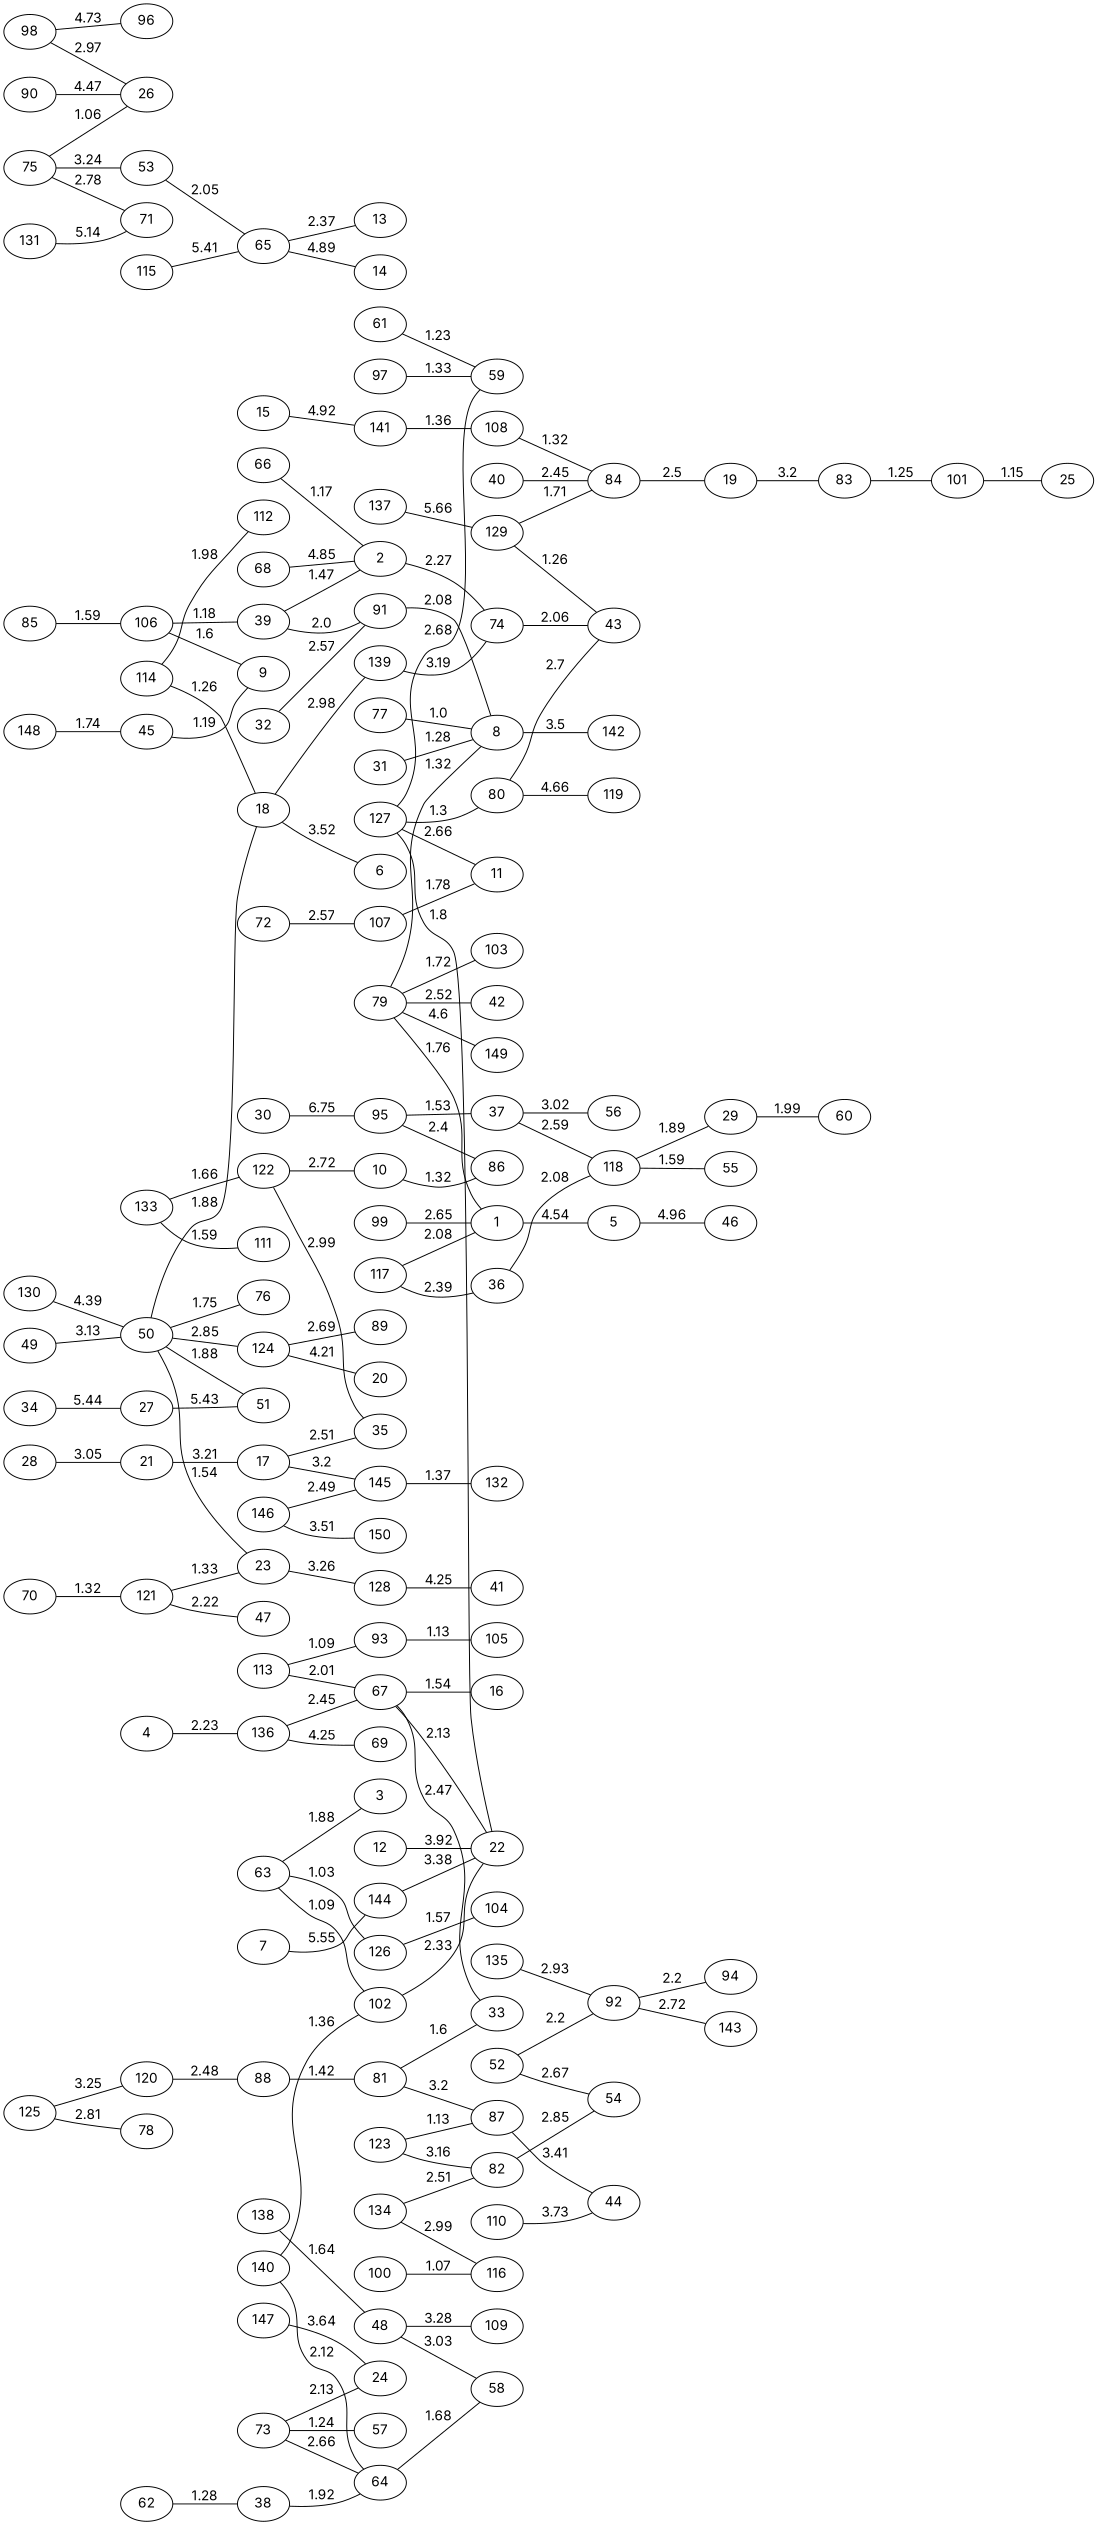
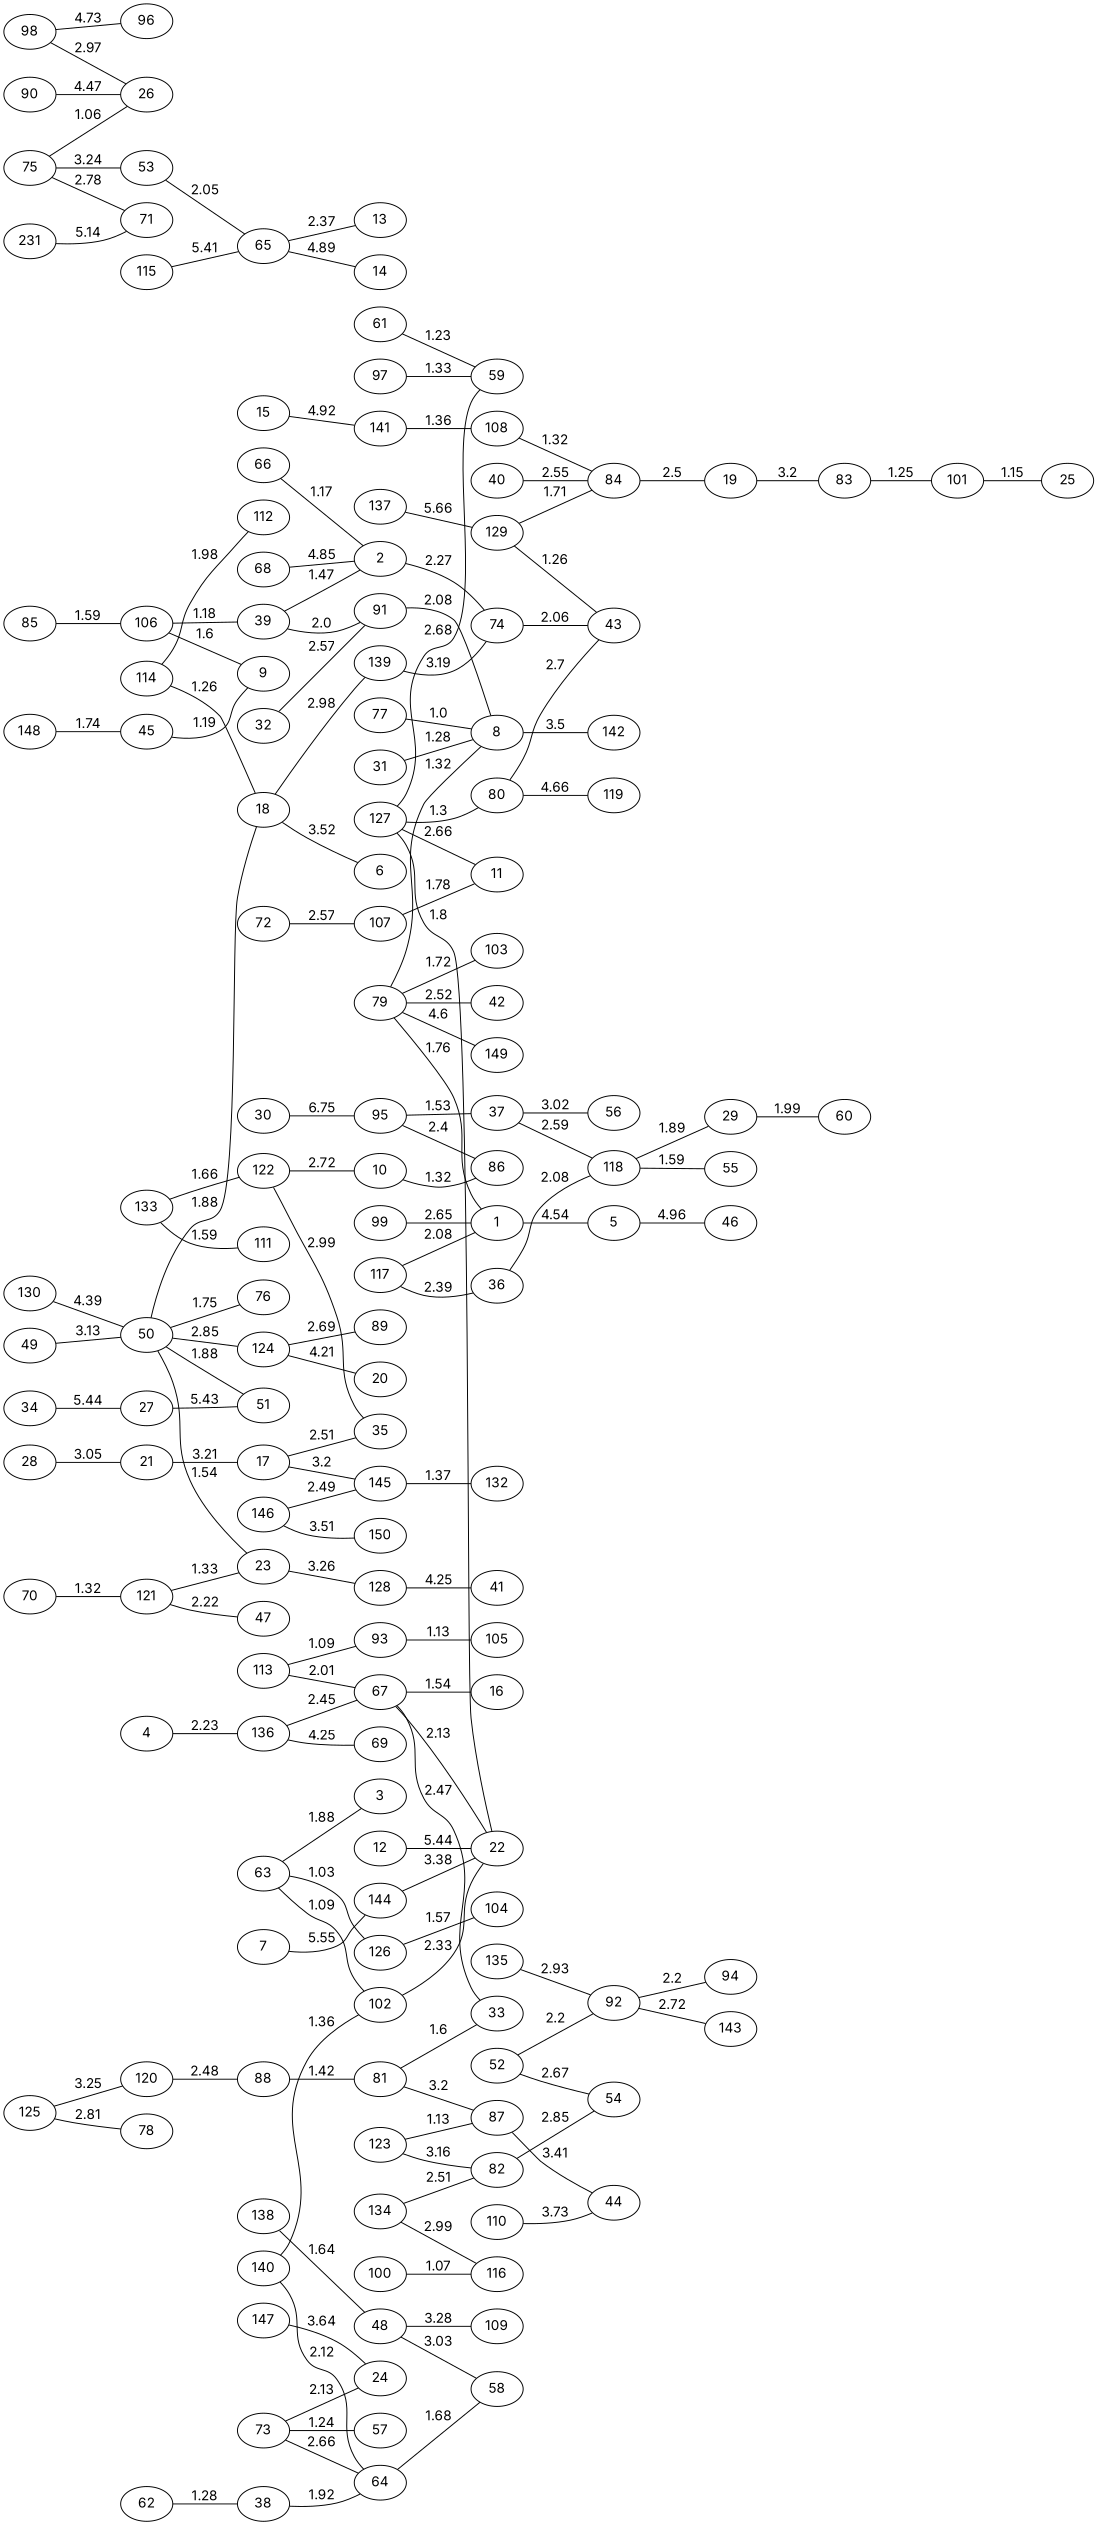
node "131": label "131" -> "231"
edge "40" -- "84": label "2.45" -> "2.55"
edge "12" -- "22": label "3.92" -> "5.44"
